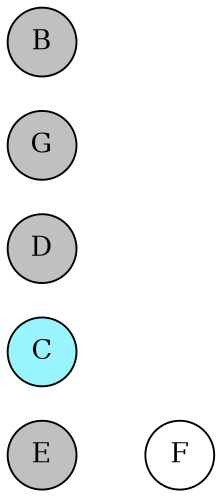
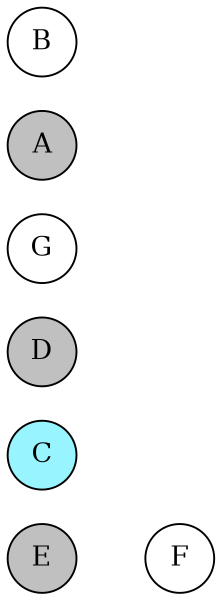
node "B": fillcolor gray -> white
node "G": fillcolor gray -> white
node "A": added
